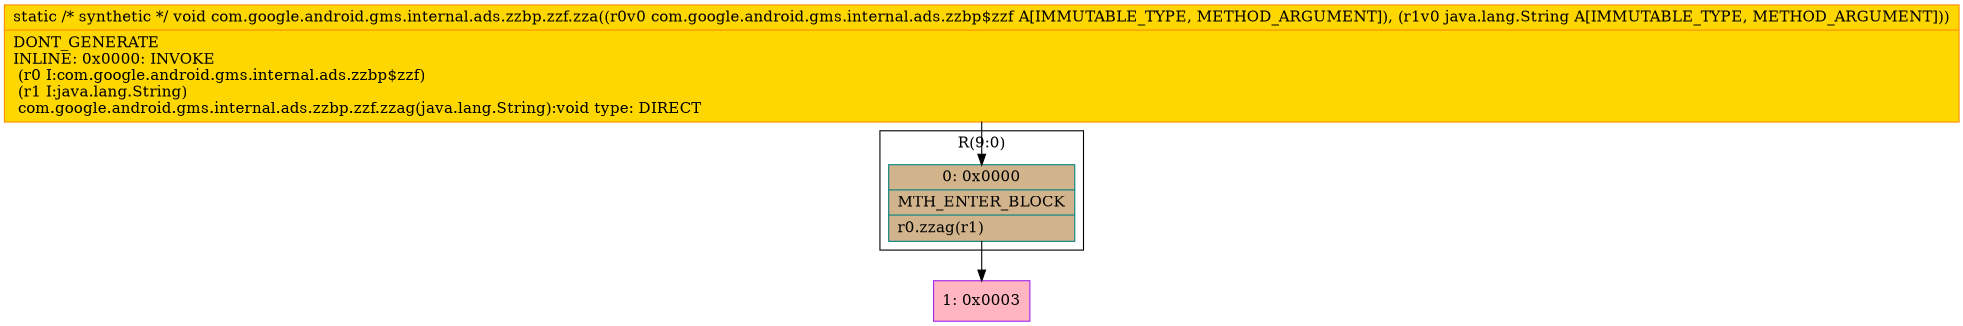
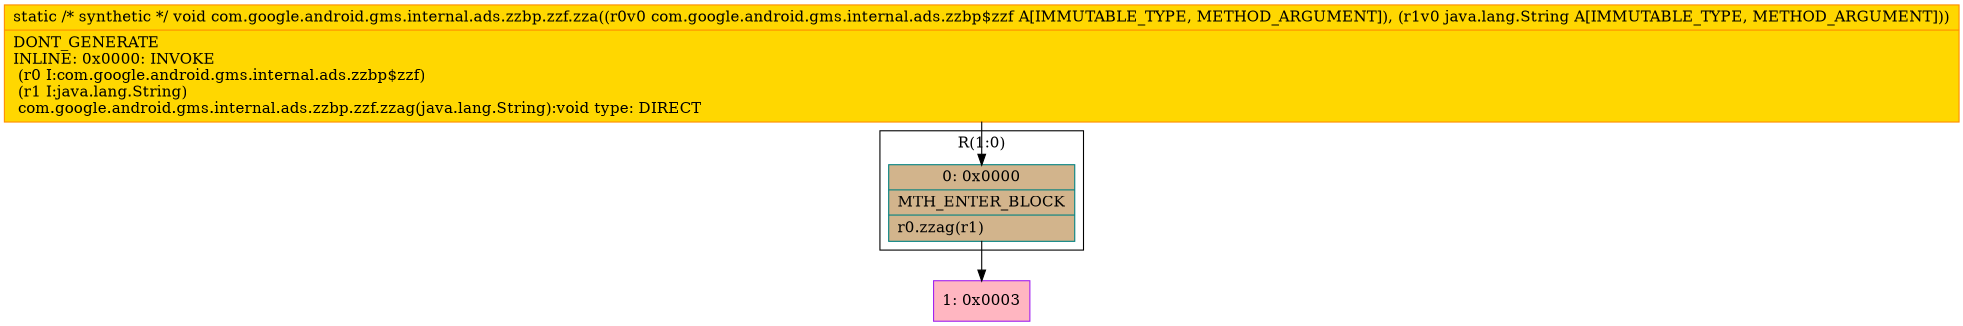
cluster "R(9:0)": label "R(9:0)" -> "R(1:0)"
